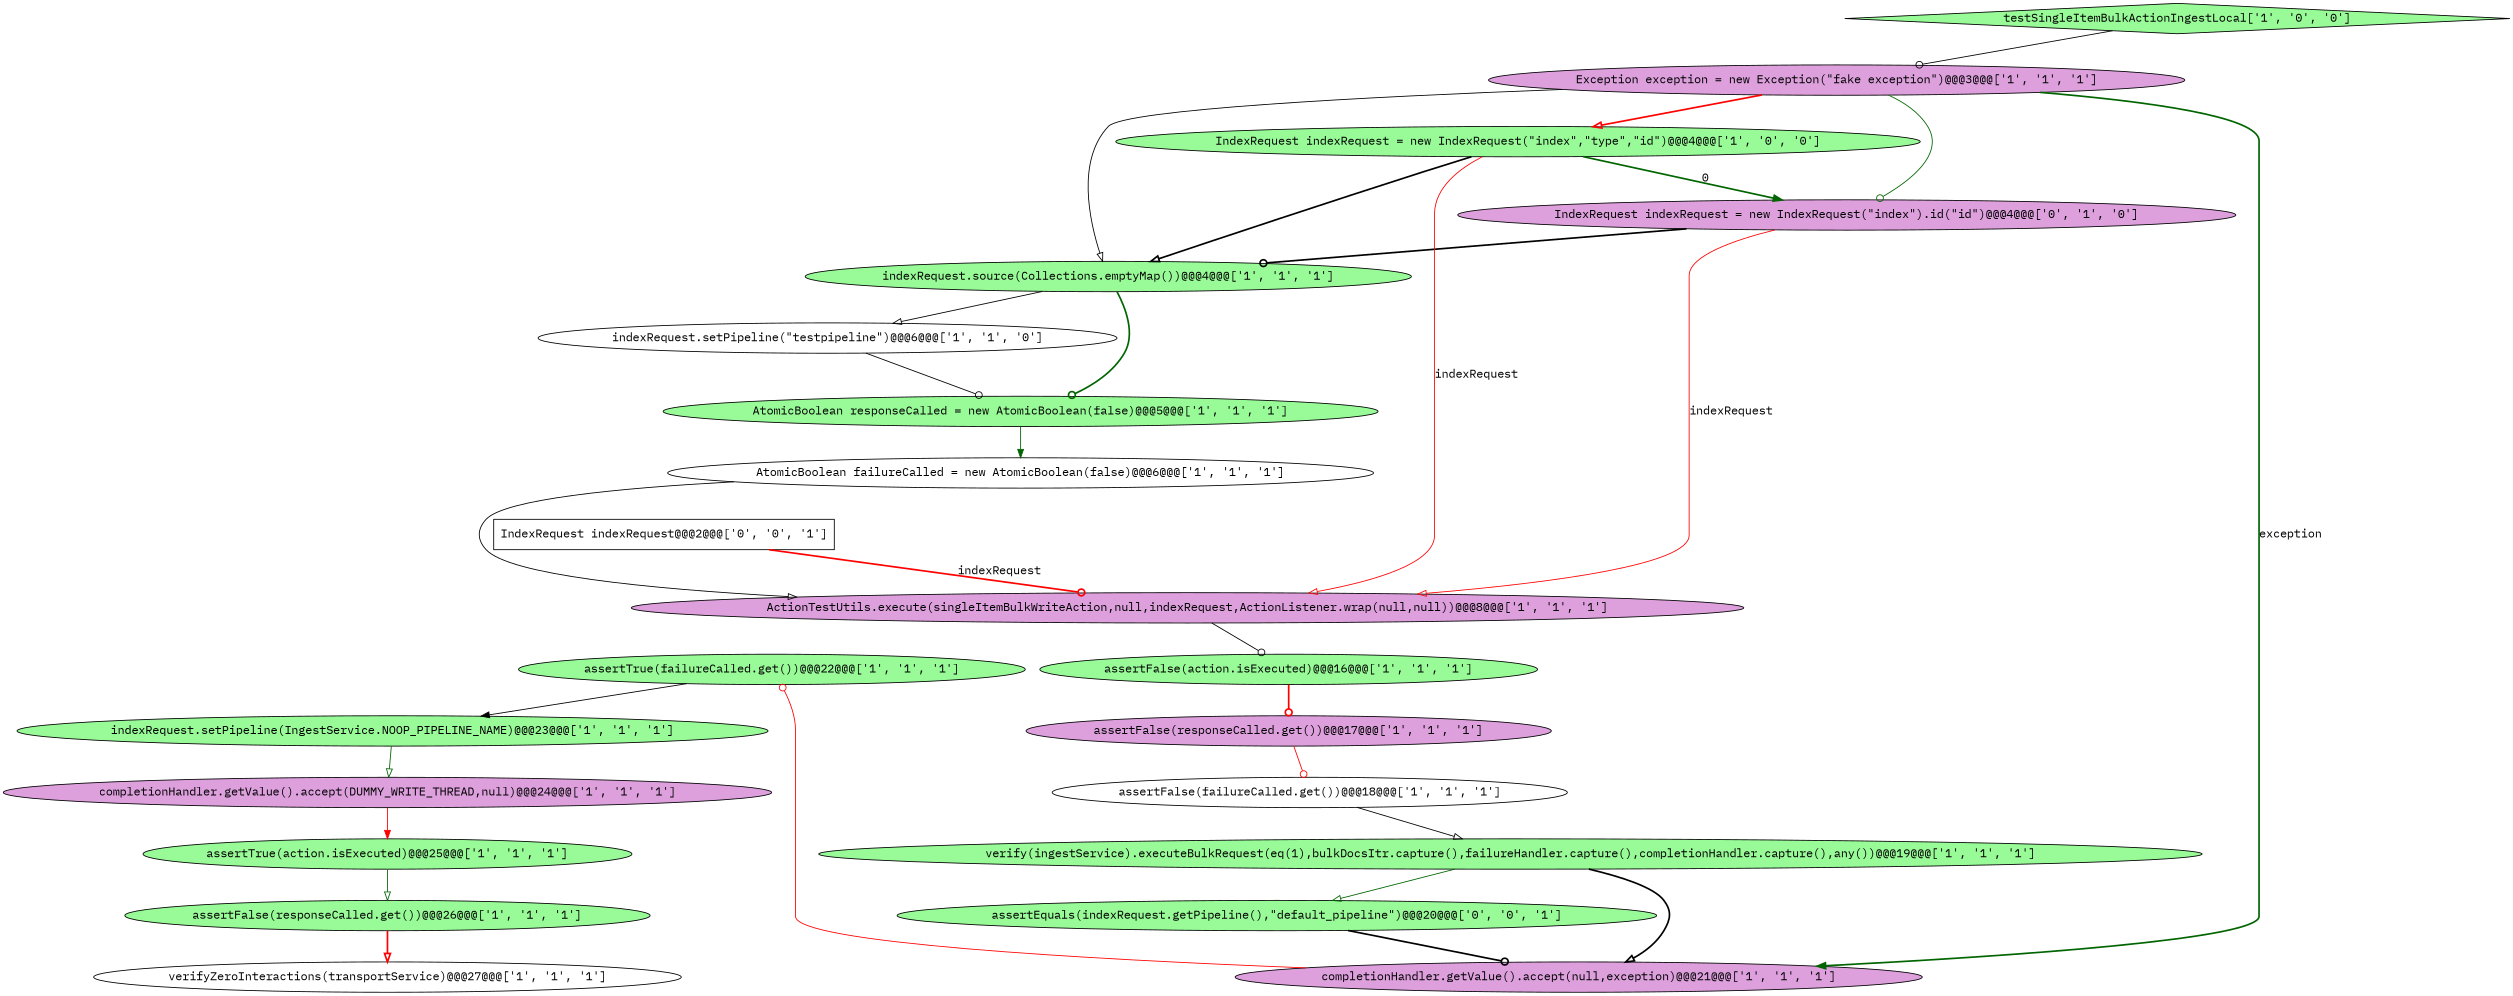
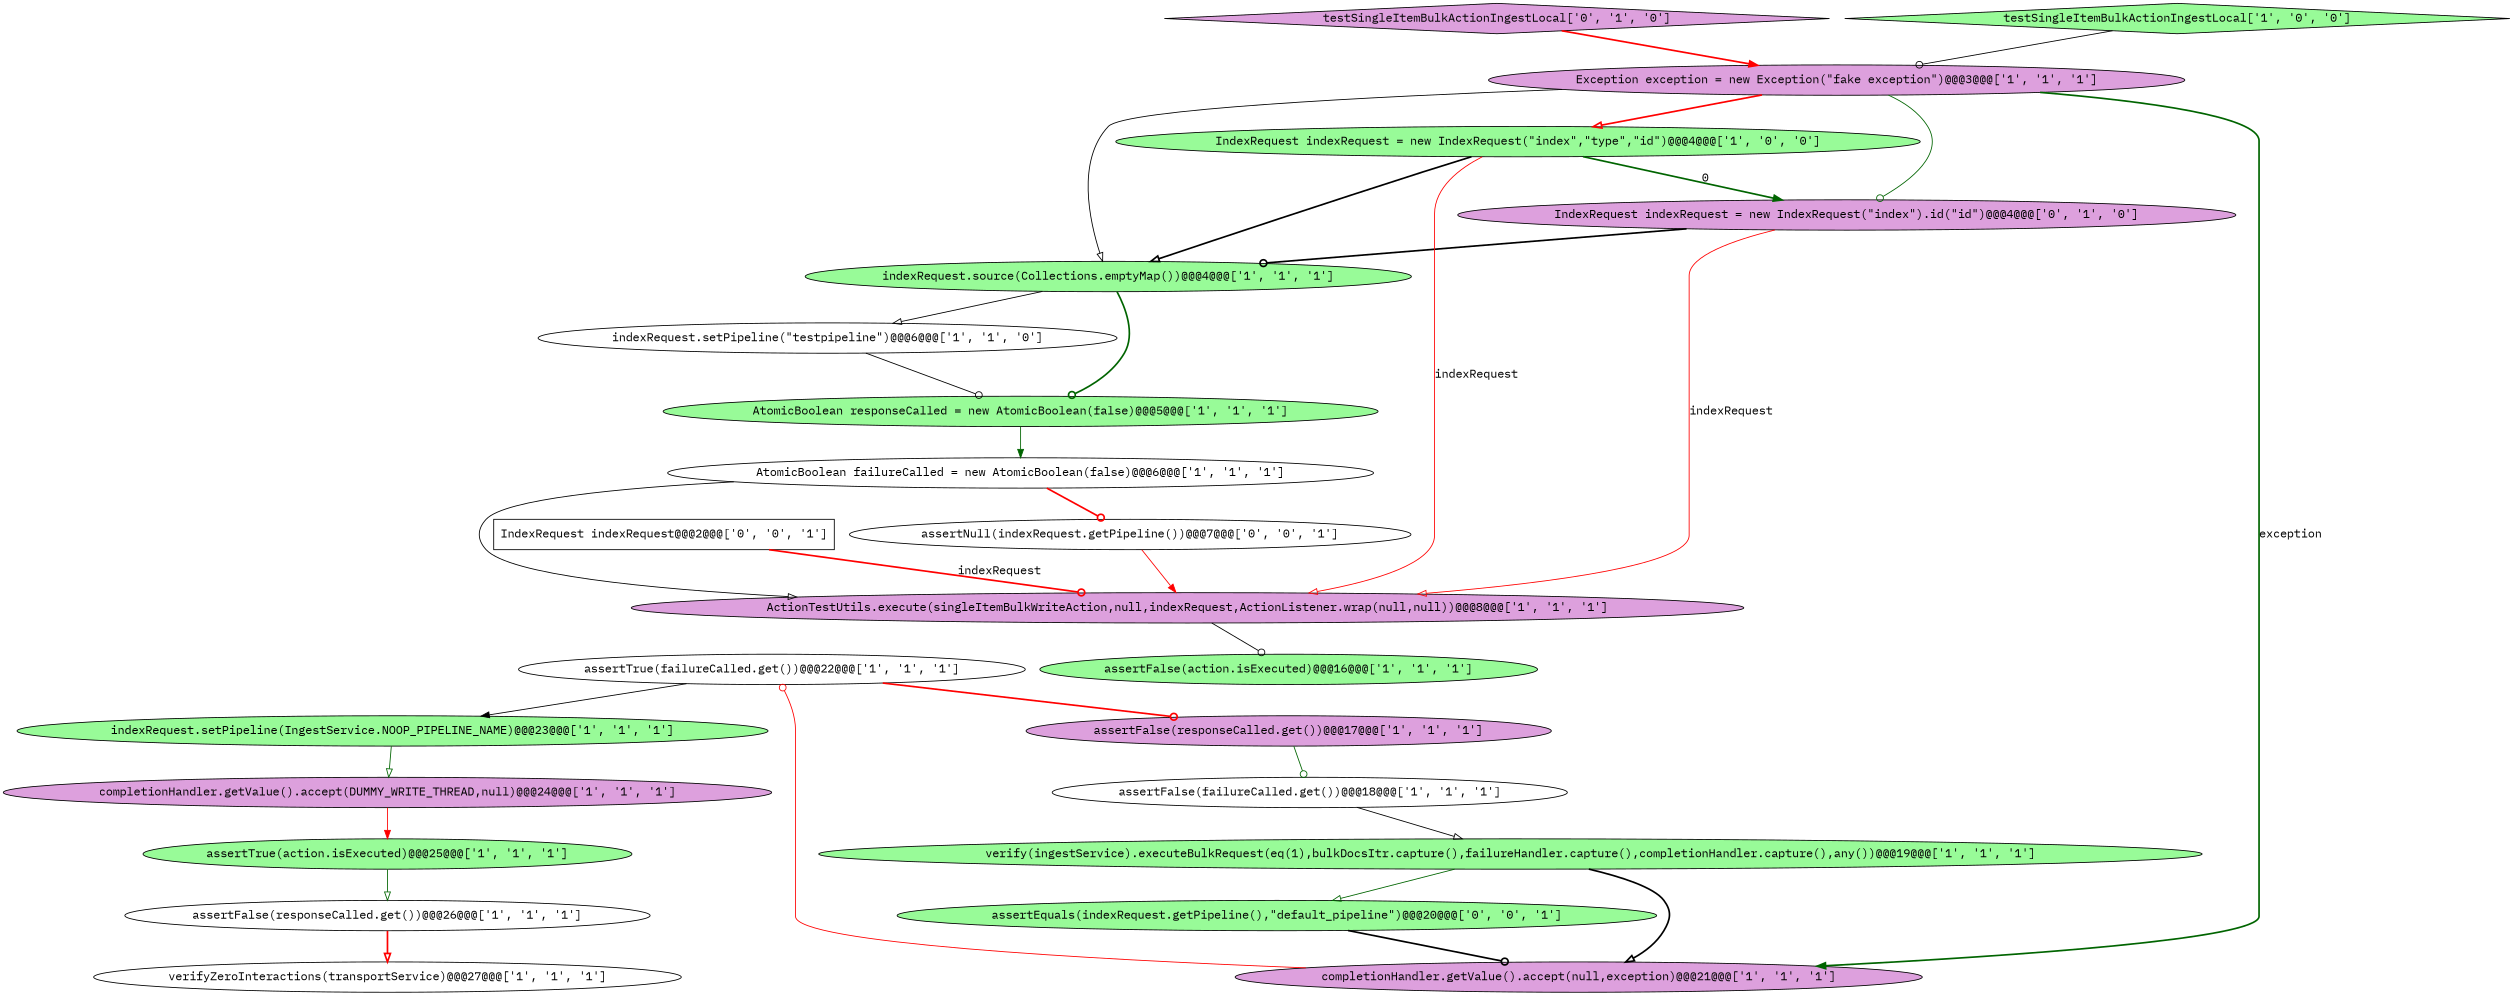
node "testSingleItemBulkActionIngestLocal['0', '1', '0']": added
node "assertNull(indexRequest.getPipeline())@@@7@@@['0', '0', '1']": added
node "assertTrue(failureCalled.get())@@@22@@@['1', '1', '1']": fillcolor palegreen -> white
edge "assertFalse(action.isExecuted)@@@16@@@['1', '1', '1']" -> "assertFalse(responseCalled.get())@@@17@@@['1', '1', '1']": now "assertTrue(failureCalled.get())@@@22@@@['1', '1', '1']" -> "assertFalse(responseCalled.get())@@@17@@@['1', '1', '1']"
edge "assertFalse(responseCalled.get())@@@17@@@['1', '1', '1']" -> "assertFalse(failureCalled.get())@@@18@@@['1', '1', '1']": color red -> darkgreen
node "assertFalse(responseCalled.get())@@@26@@@['1', '1', '1']": fillcolor palegreen -> white
